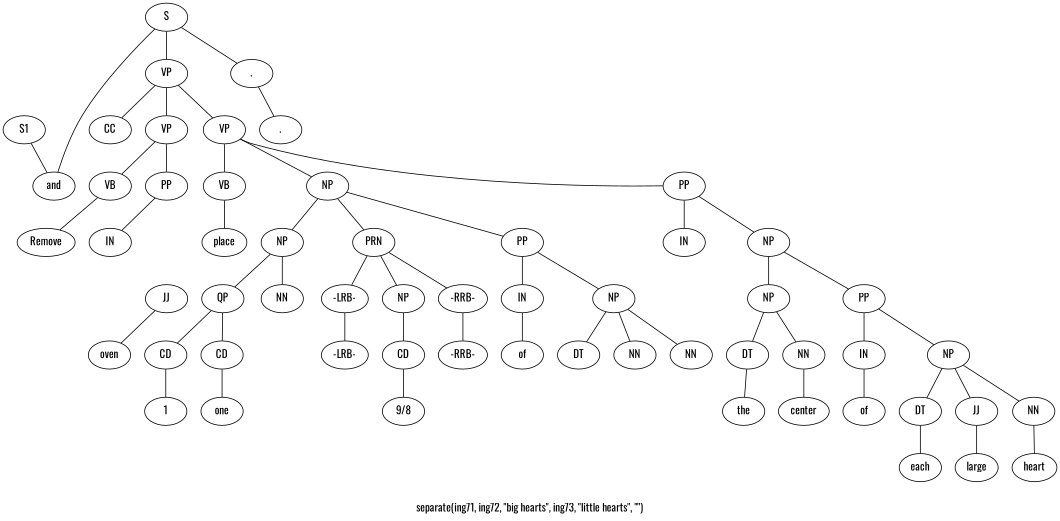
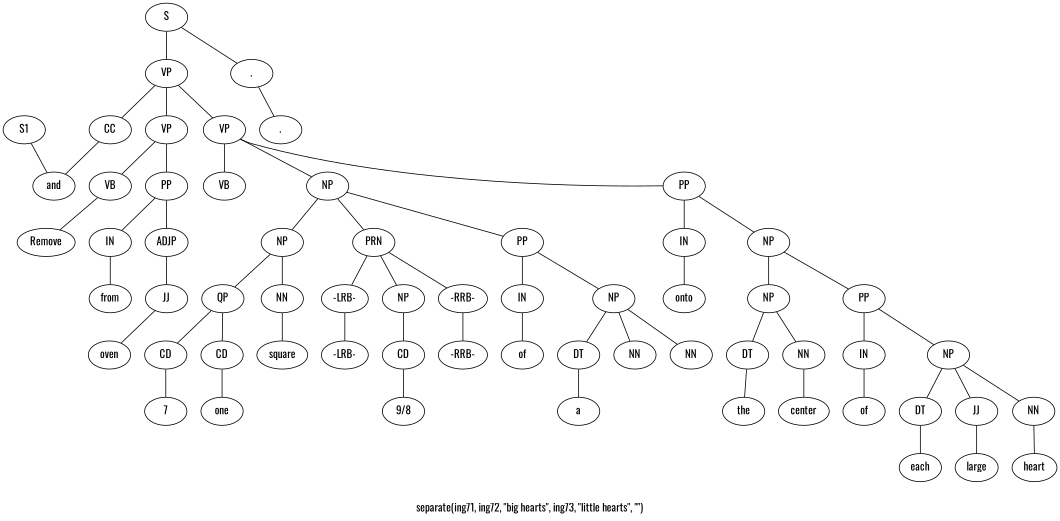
edge "S" -- "and": now "CC" -- "and"
node "ADJP": added
node "place": removed
node "from": added
node "onto": added
node "square": added
node "1": label "1" -> "7"
node "a": added
